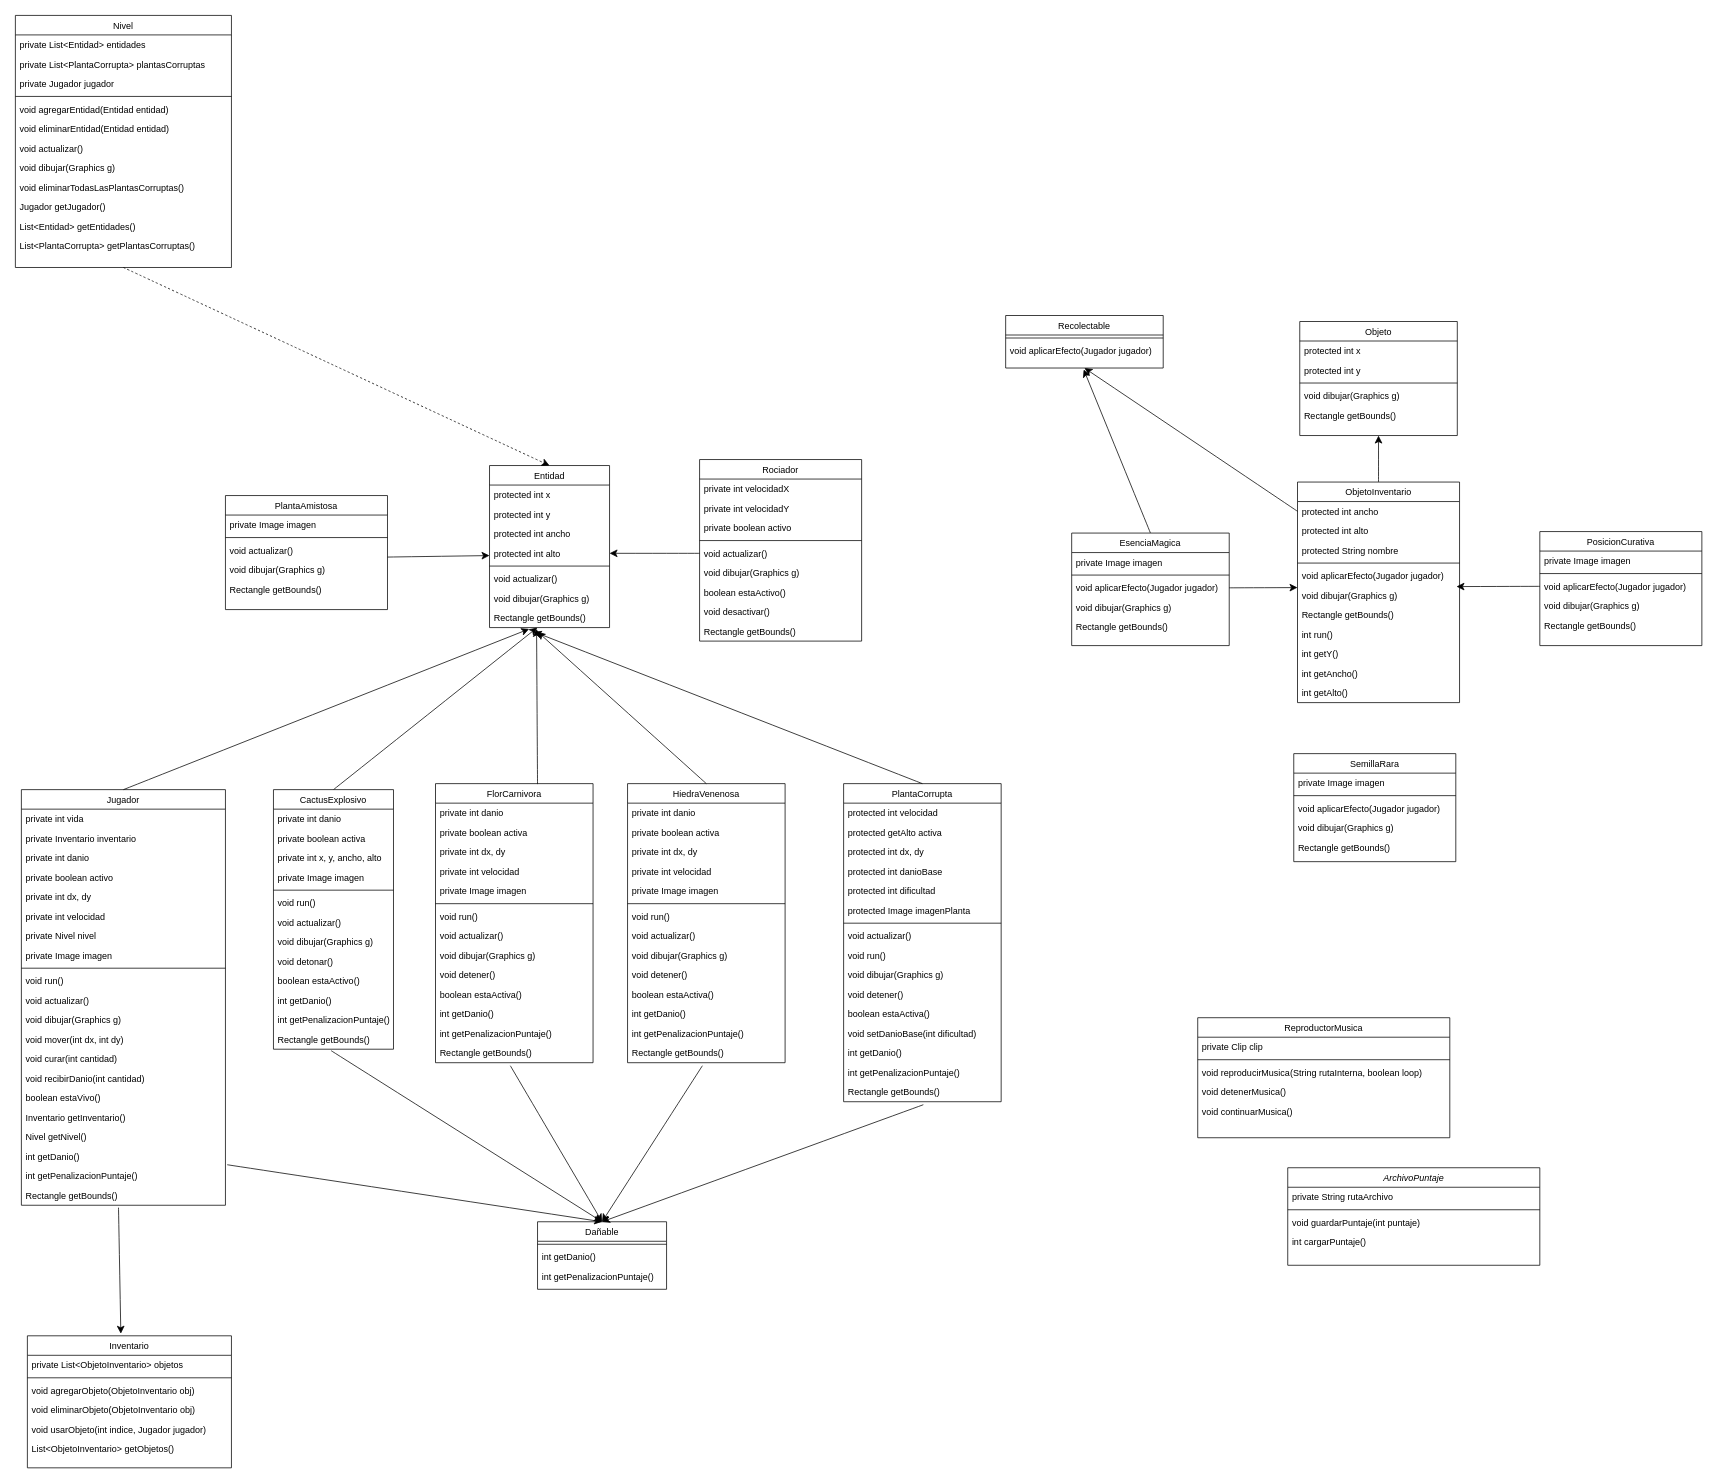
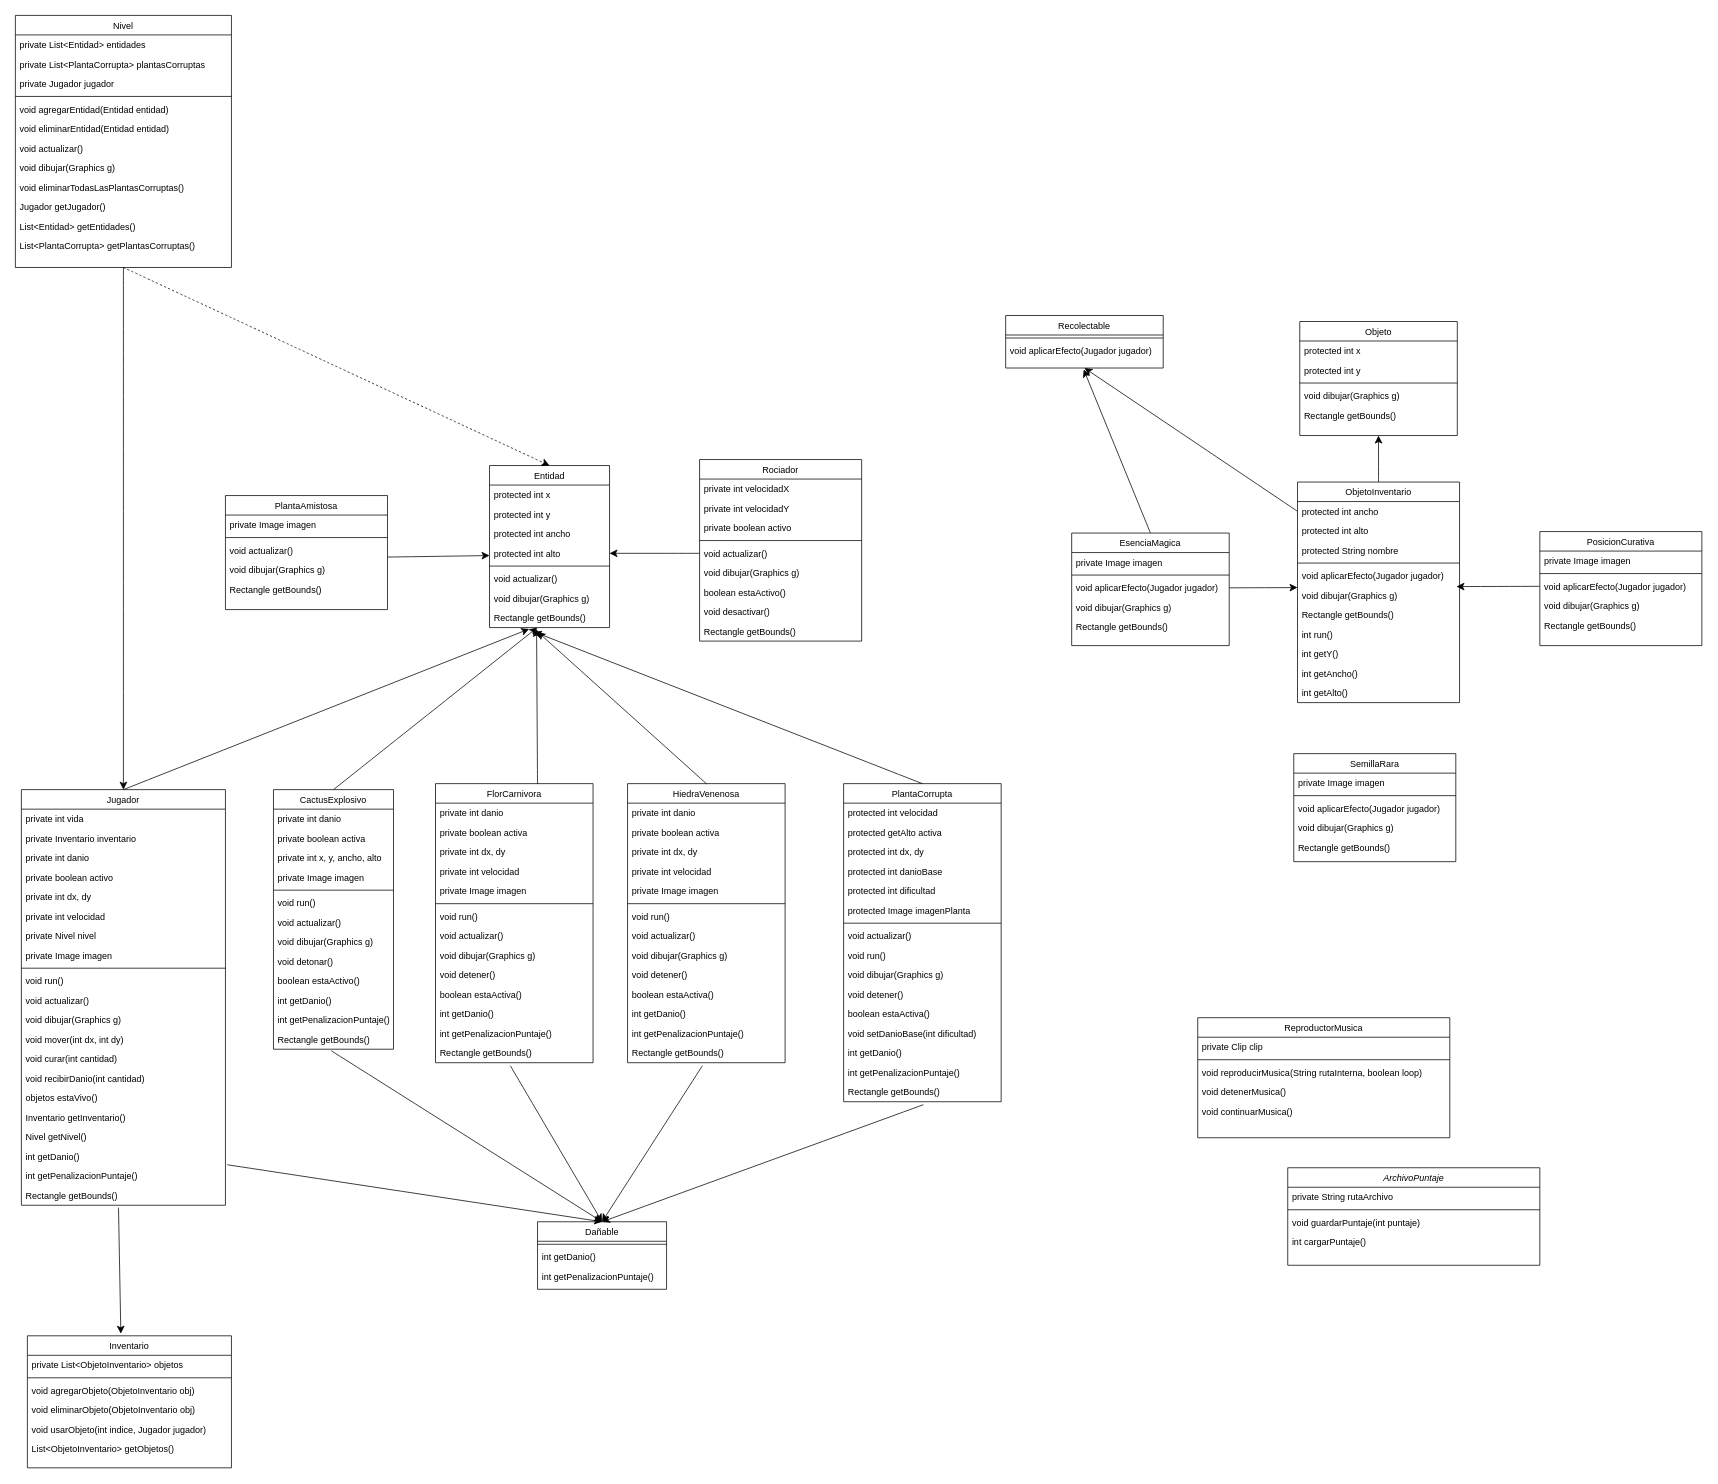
edge "Nivel" -> "Jugador": added
node "boolean estaVivo()": label "boolean estaVivo()" -> "objetos estaVivo()"
